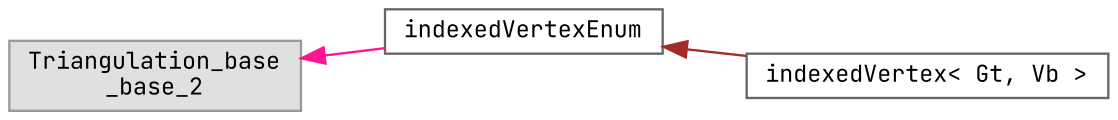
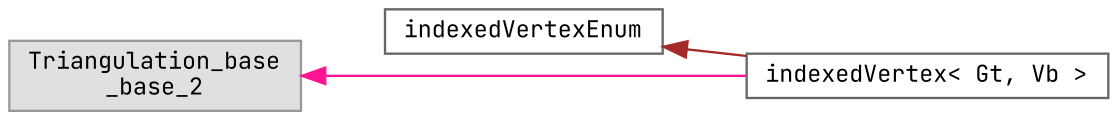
edge "indexedVertexEnum" -> "Triangulation_base _base_2": now "indexedVertex< Gt, Vb >" -> "Triangulation_base _base_2"
